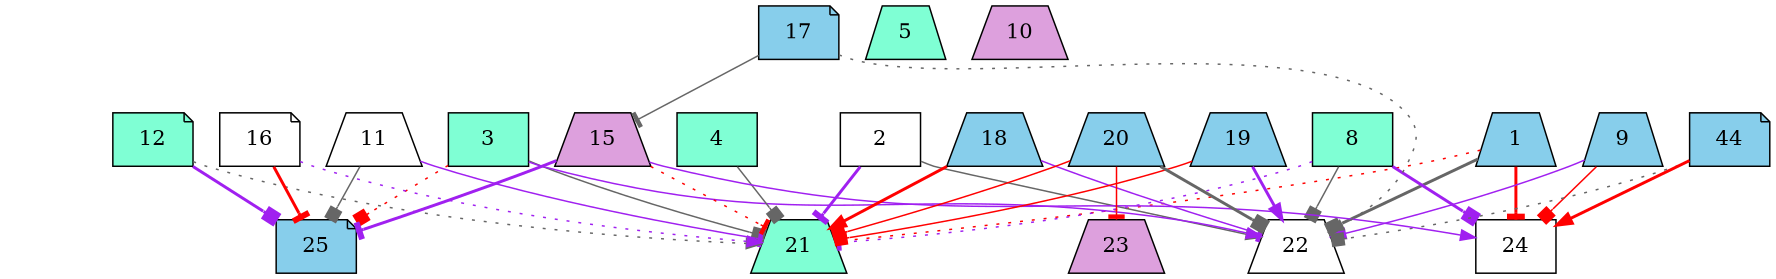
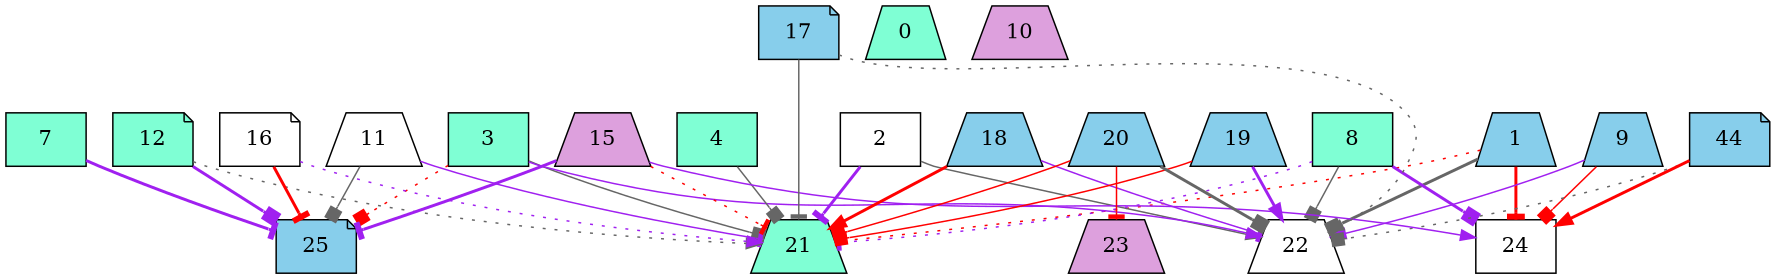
node "5": label "5" -> "0"
edge "17" -> "15": now "17" -> "21"
node "7": added
